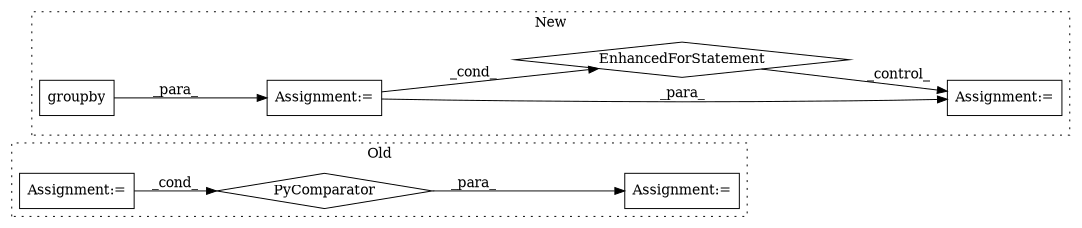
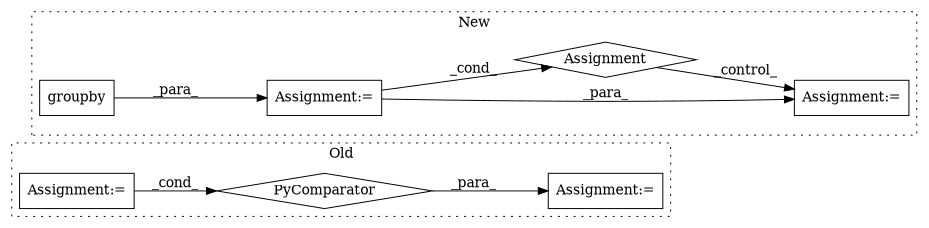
node "EnhancedForStatement": label "EnhancedForStatement" -> "Assignment"
